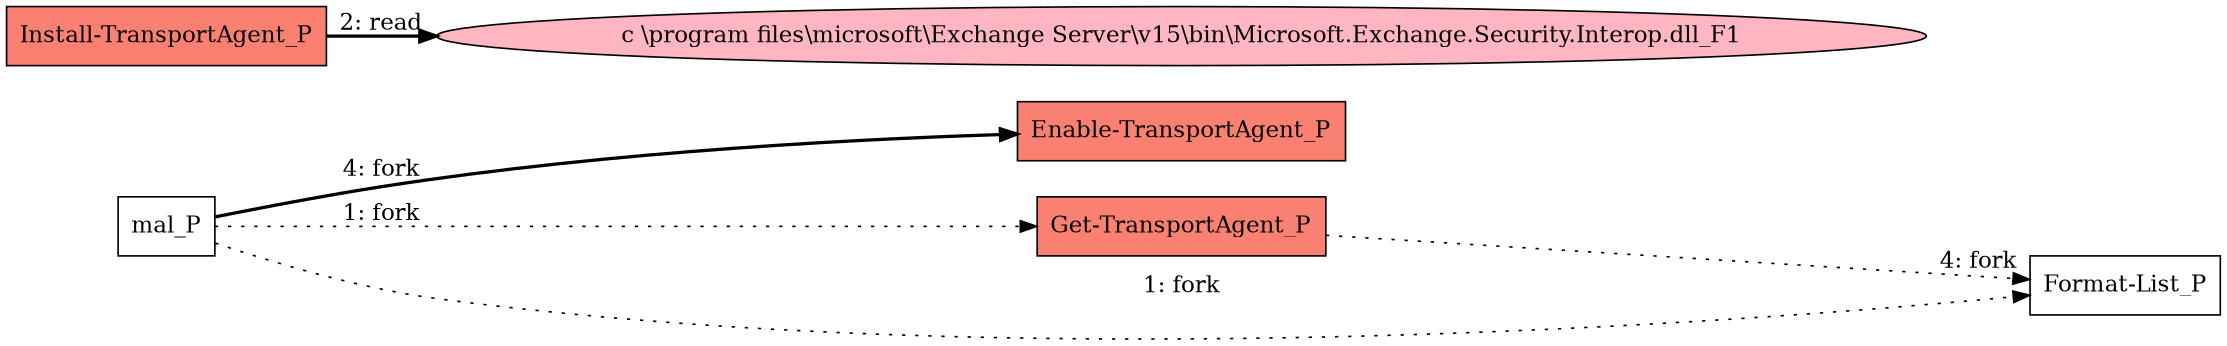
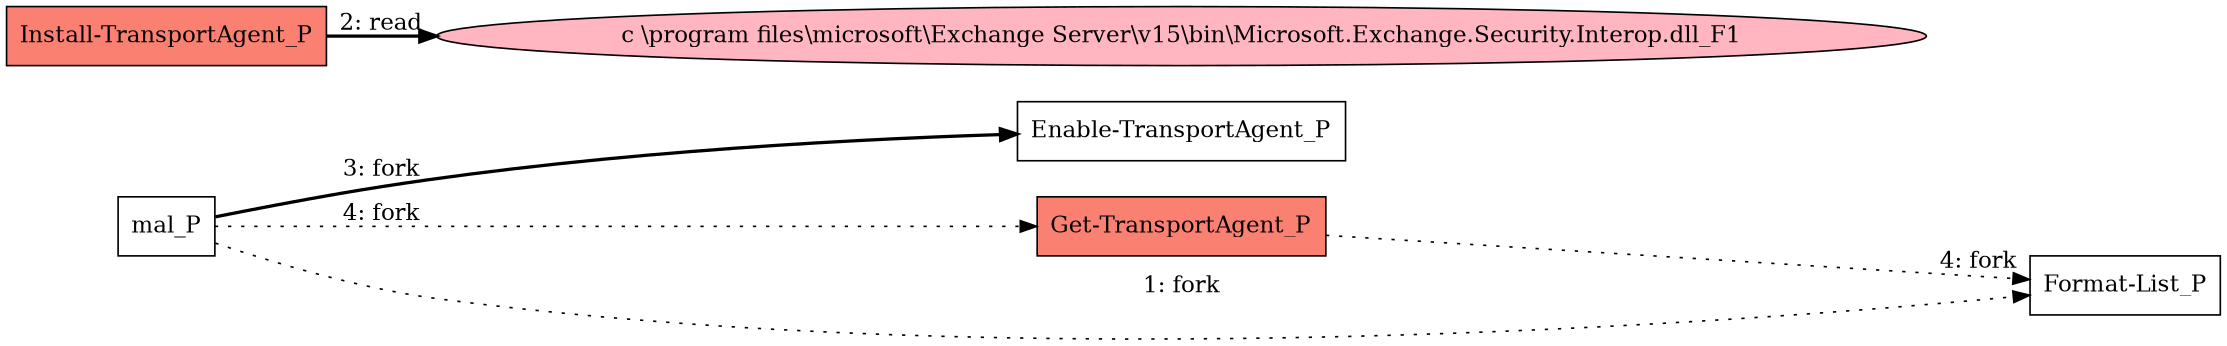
node "Enable-TransportAgent_P": fillcolor salmon -> white
edge "mal_P" -> "Enable-TransportAgent_P": label "4: fork" -> "3: fork"
edge "mal_P" -> "Get-TransportAgent_P": label "1: fork" -> "4: fork"
